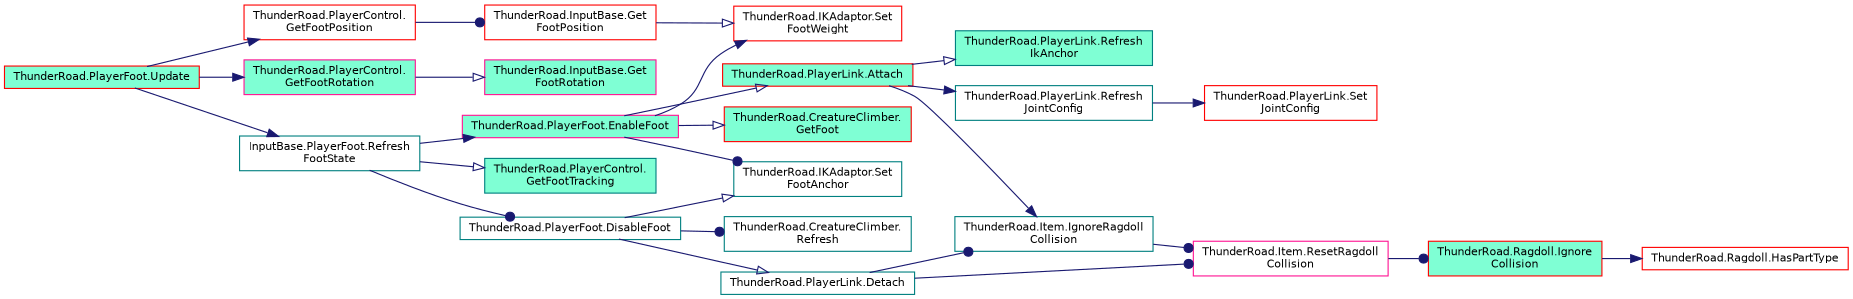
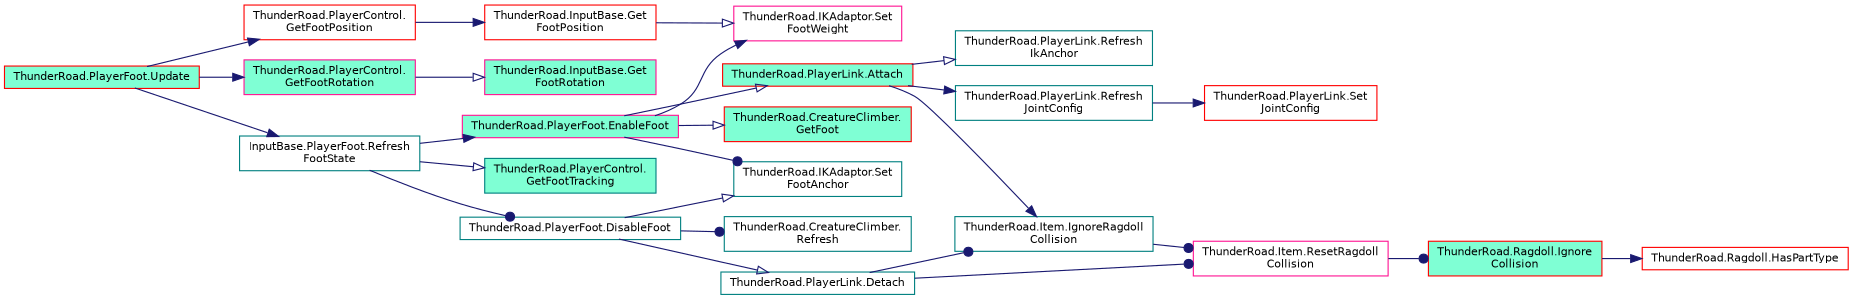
edge "ThunderRoad.PlayerControl. GetFootPosition" -> "ThunderRoad.InputBase.Get FootPosition": arrowhead dot -> normal
node "ThunderRoad.IKAdaptor.Set FootWeight": color red -> deeppink
node "ThunderRoad.PlayerLink.Refresh IkAnchor": fillcolor aquamarine -> white
